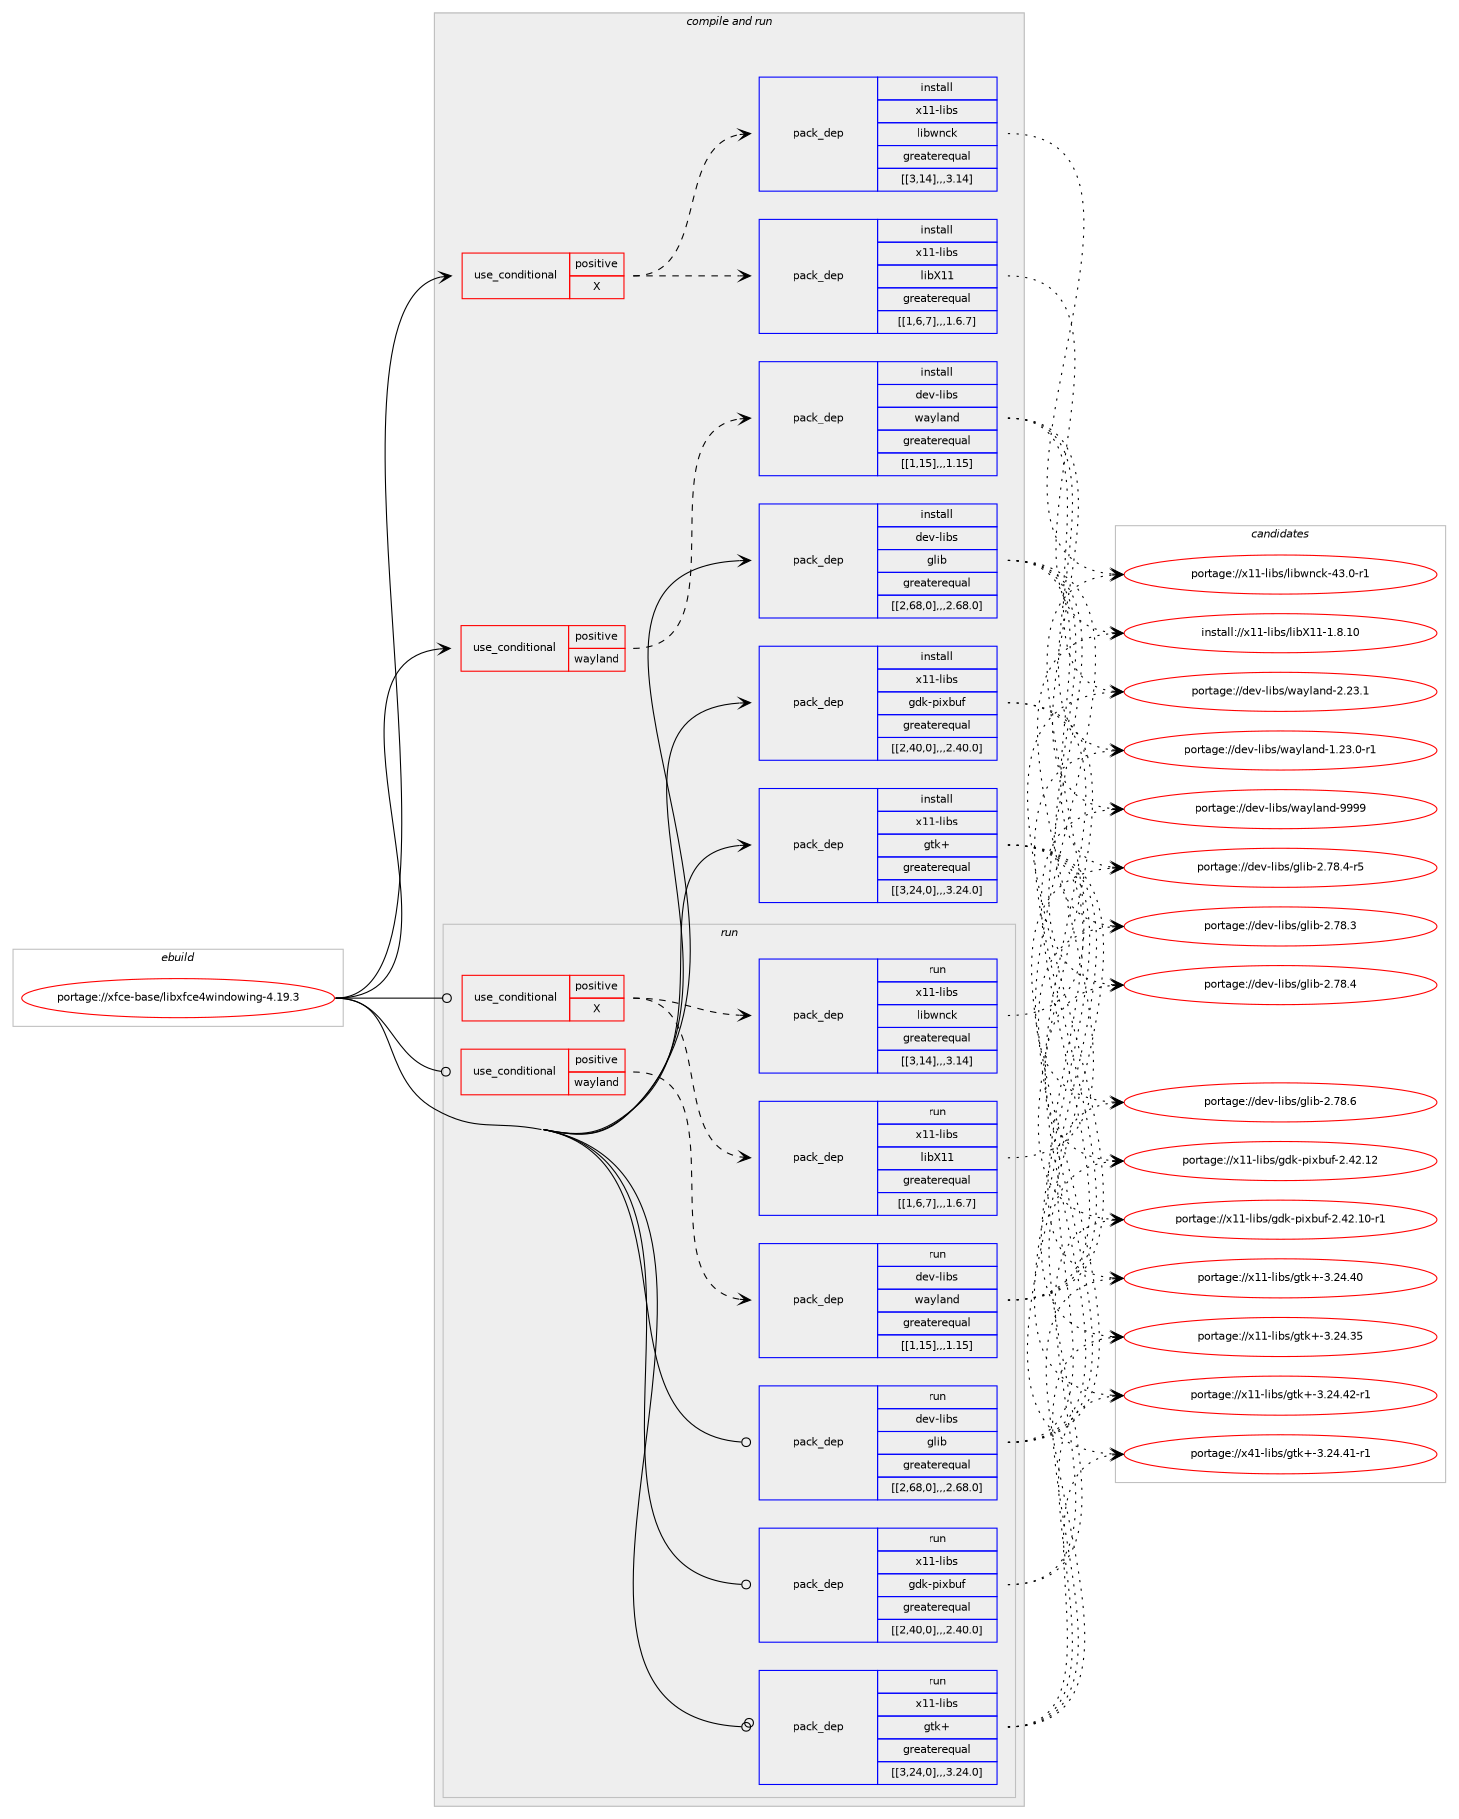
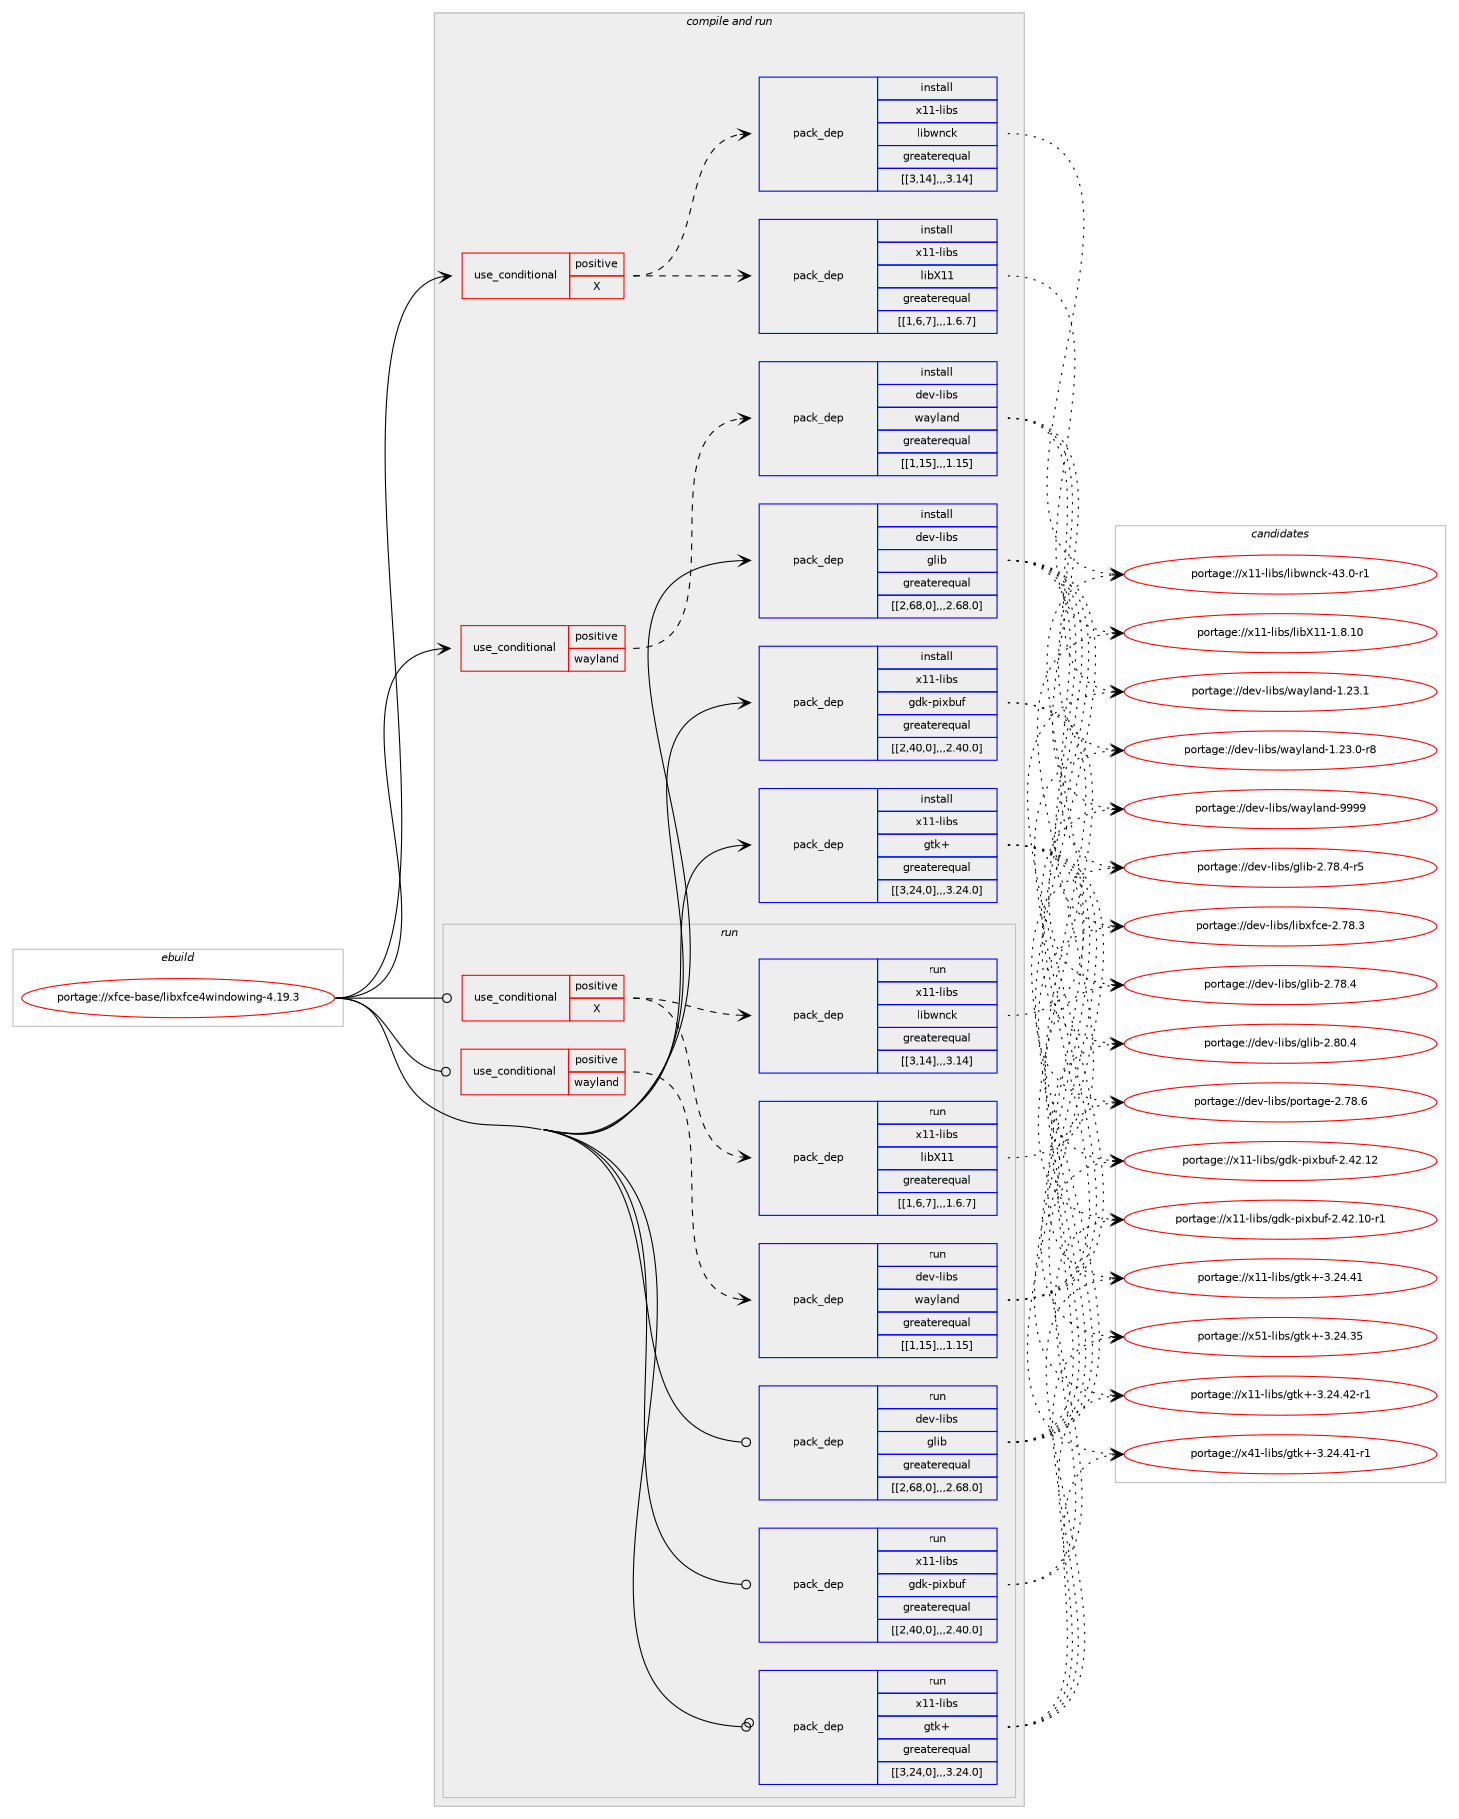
node "install://x11-libs/libX11-1.8.10": label "install://x11-libs/libX11-1.8.10" -> "portage://x11-libs/libX11-1.8.10"
node "portage://dev-libs/wayland-2.23.1": label "portage://dev-libs/wayland-2.23.1" -> "portage://dev-libs/wayland-1.23.1"
node "portage://dev-libs/wayland-1.23.0-r1": label "portage://dev-libs/wayland-1.23.0-r1" -> "portage://dev-libs/wayland-1.23.0-r8"
node "portage://dev-libs/glib-2.78.3": label "portage://dev-libs/glib-2.78.3" -> "portage://dev-libs/libxfce-2.78.3"
node "portage://dev-libs/glib-2.80.4": added
node "portage://dev-libs/glib-2.78.6": label "portage://dev-libs/glib-2.78.6" -> "portage://dev-libs/portage-2.78.6"
node "portage://x11-libs/gtk+-3.24.40": label "portage://x11-libs/gtk+-3.24.40" -> "portage://x11-libs/gtk+-3.24.41"
node "portage://x11-libs/gtk+-3.24.35": label "portage://x11-libs/gtk+-3.24.35" -> "portage://x51-libs/gtk+-3.24.35"
